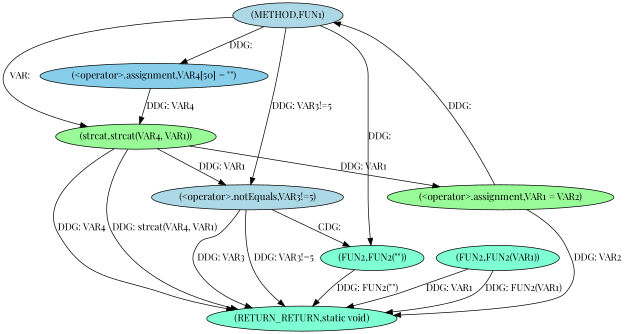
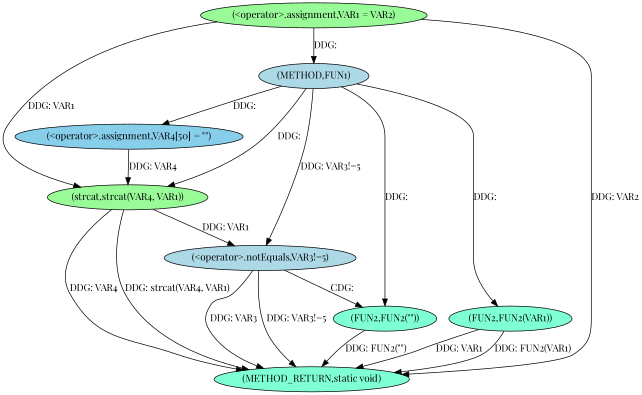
edge "(METHOD,FUN1)" -> "(strcat,strcat(VAR4, VAR1))": label "VAR: " -> "DDG: "
edge "(METHOD,FUN1)" -> "(FUN2,FUN2(VAR1))": added, label "DDG:"
edge "(strcat,strcat(VAR4, VAR1))" -> "(<operator>.assignment,VAR1 = VAR2)": reversed
node "(RETURN_RETURN,static void)": label "(RETURN_RETURN,static void)" -> "(METHOD_RETURN,static void)"
